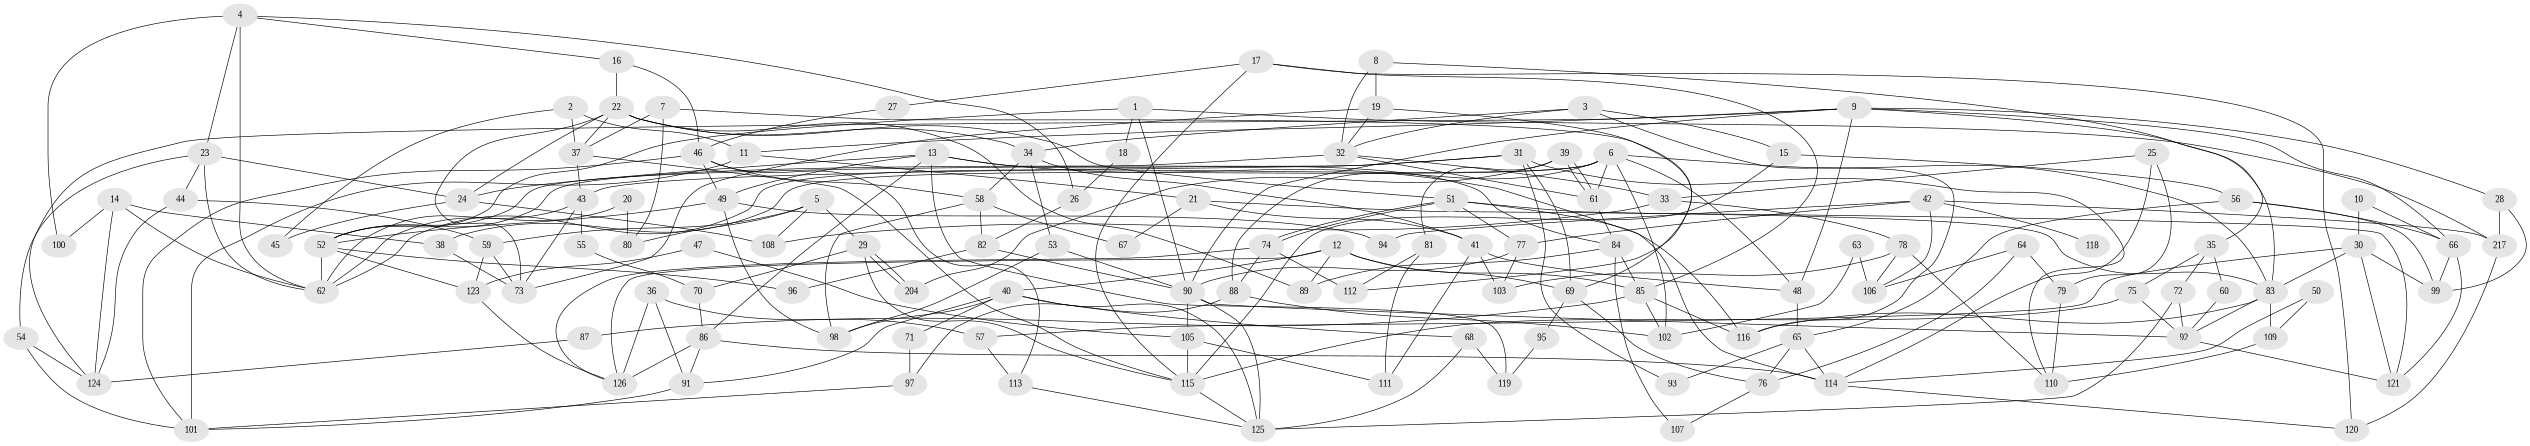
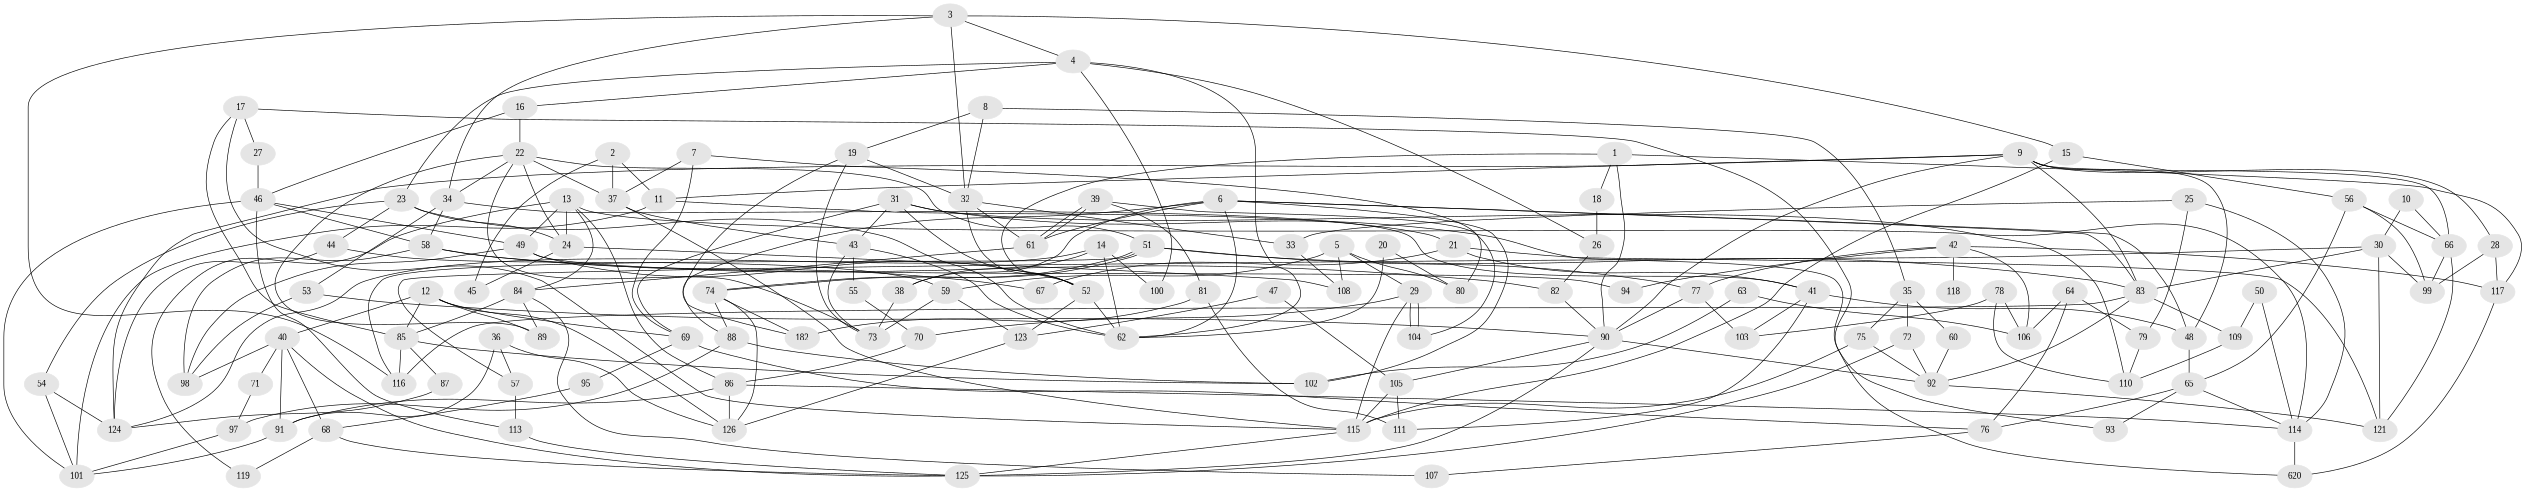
edge "3" -- "4": added
edge "33" -- "78": removed
node "217": label "217" -> "117"
node "96": removed
node "204": label "204" -> "104"
node "112": label "112" -> "182"
edge "95" -- "119": now "95" -- "68"
node "120": label "120" -> "620"
